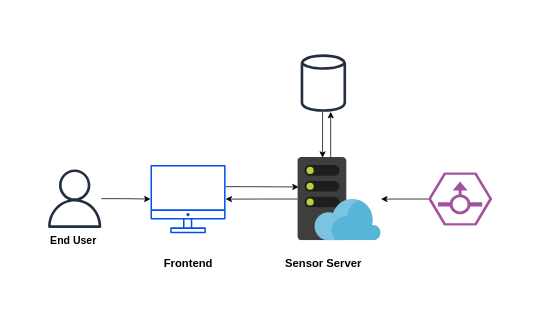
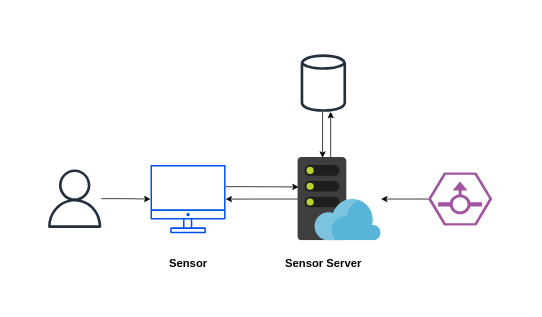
node "End User": removed
node "Frontend": label "Frontend" -> "Sensor"
